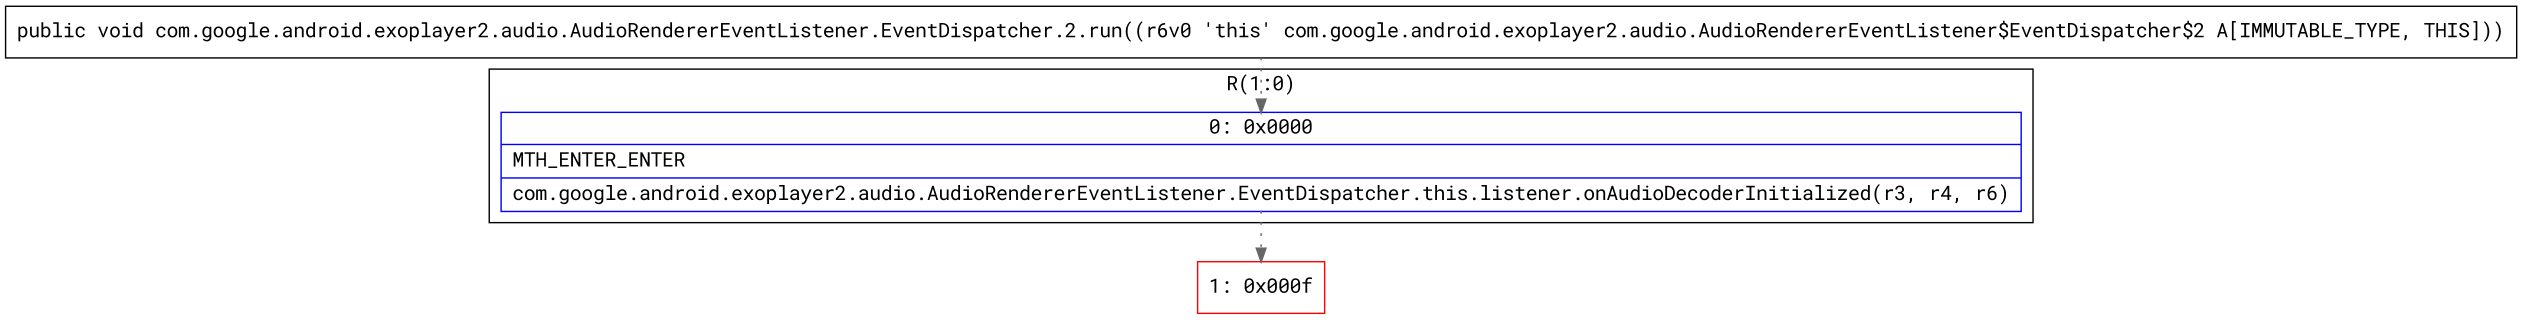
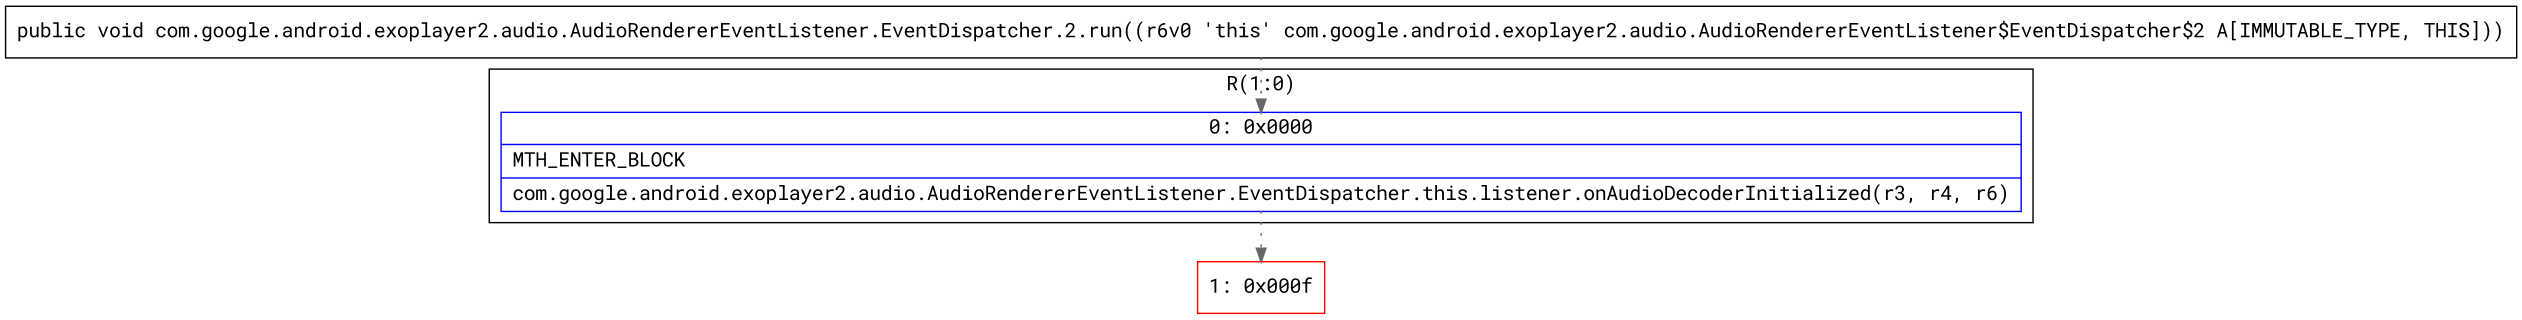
node "0: 0x0000": text "MTH_ENTER_ENTER" -> "MTH_ENTER_BLOCK"
